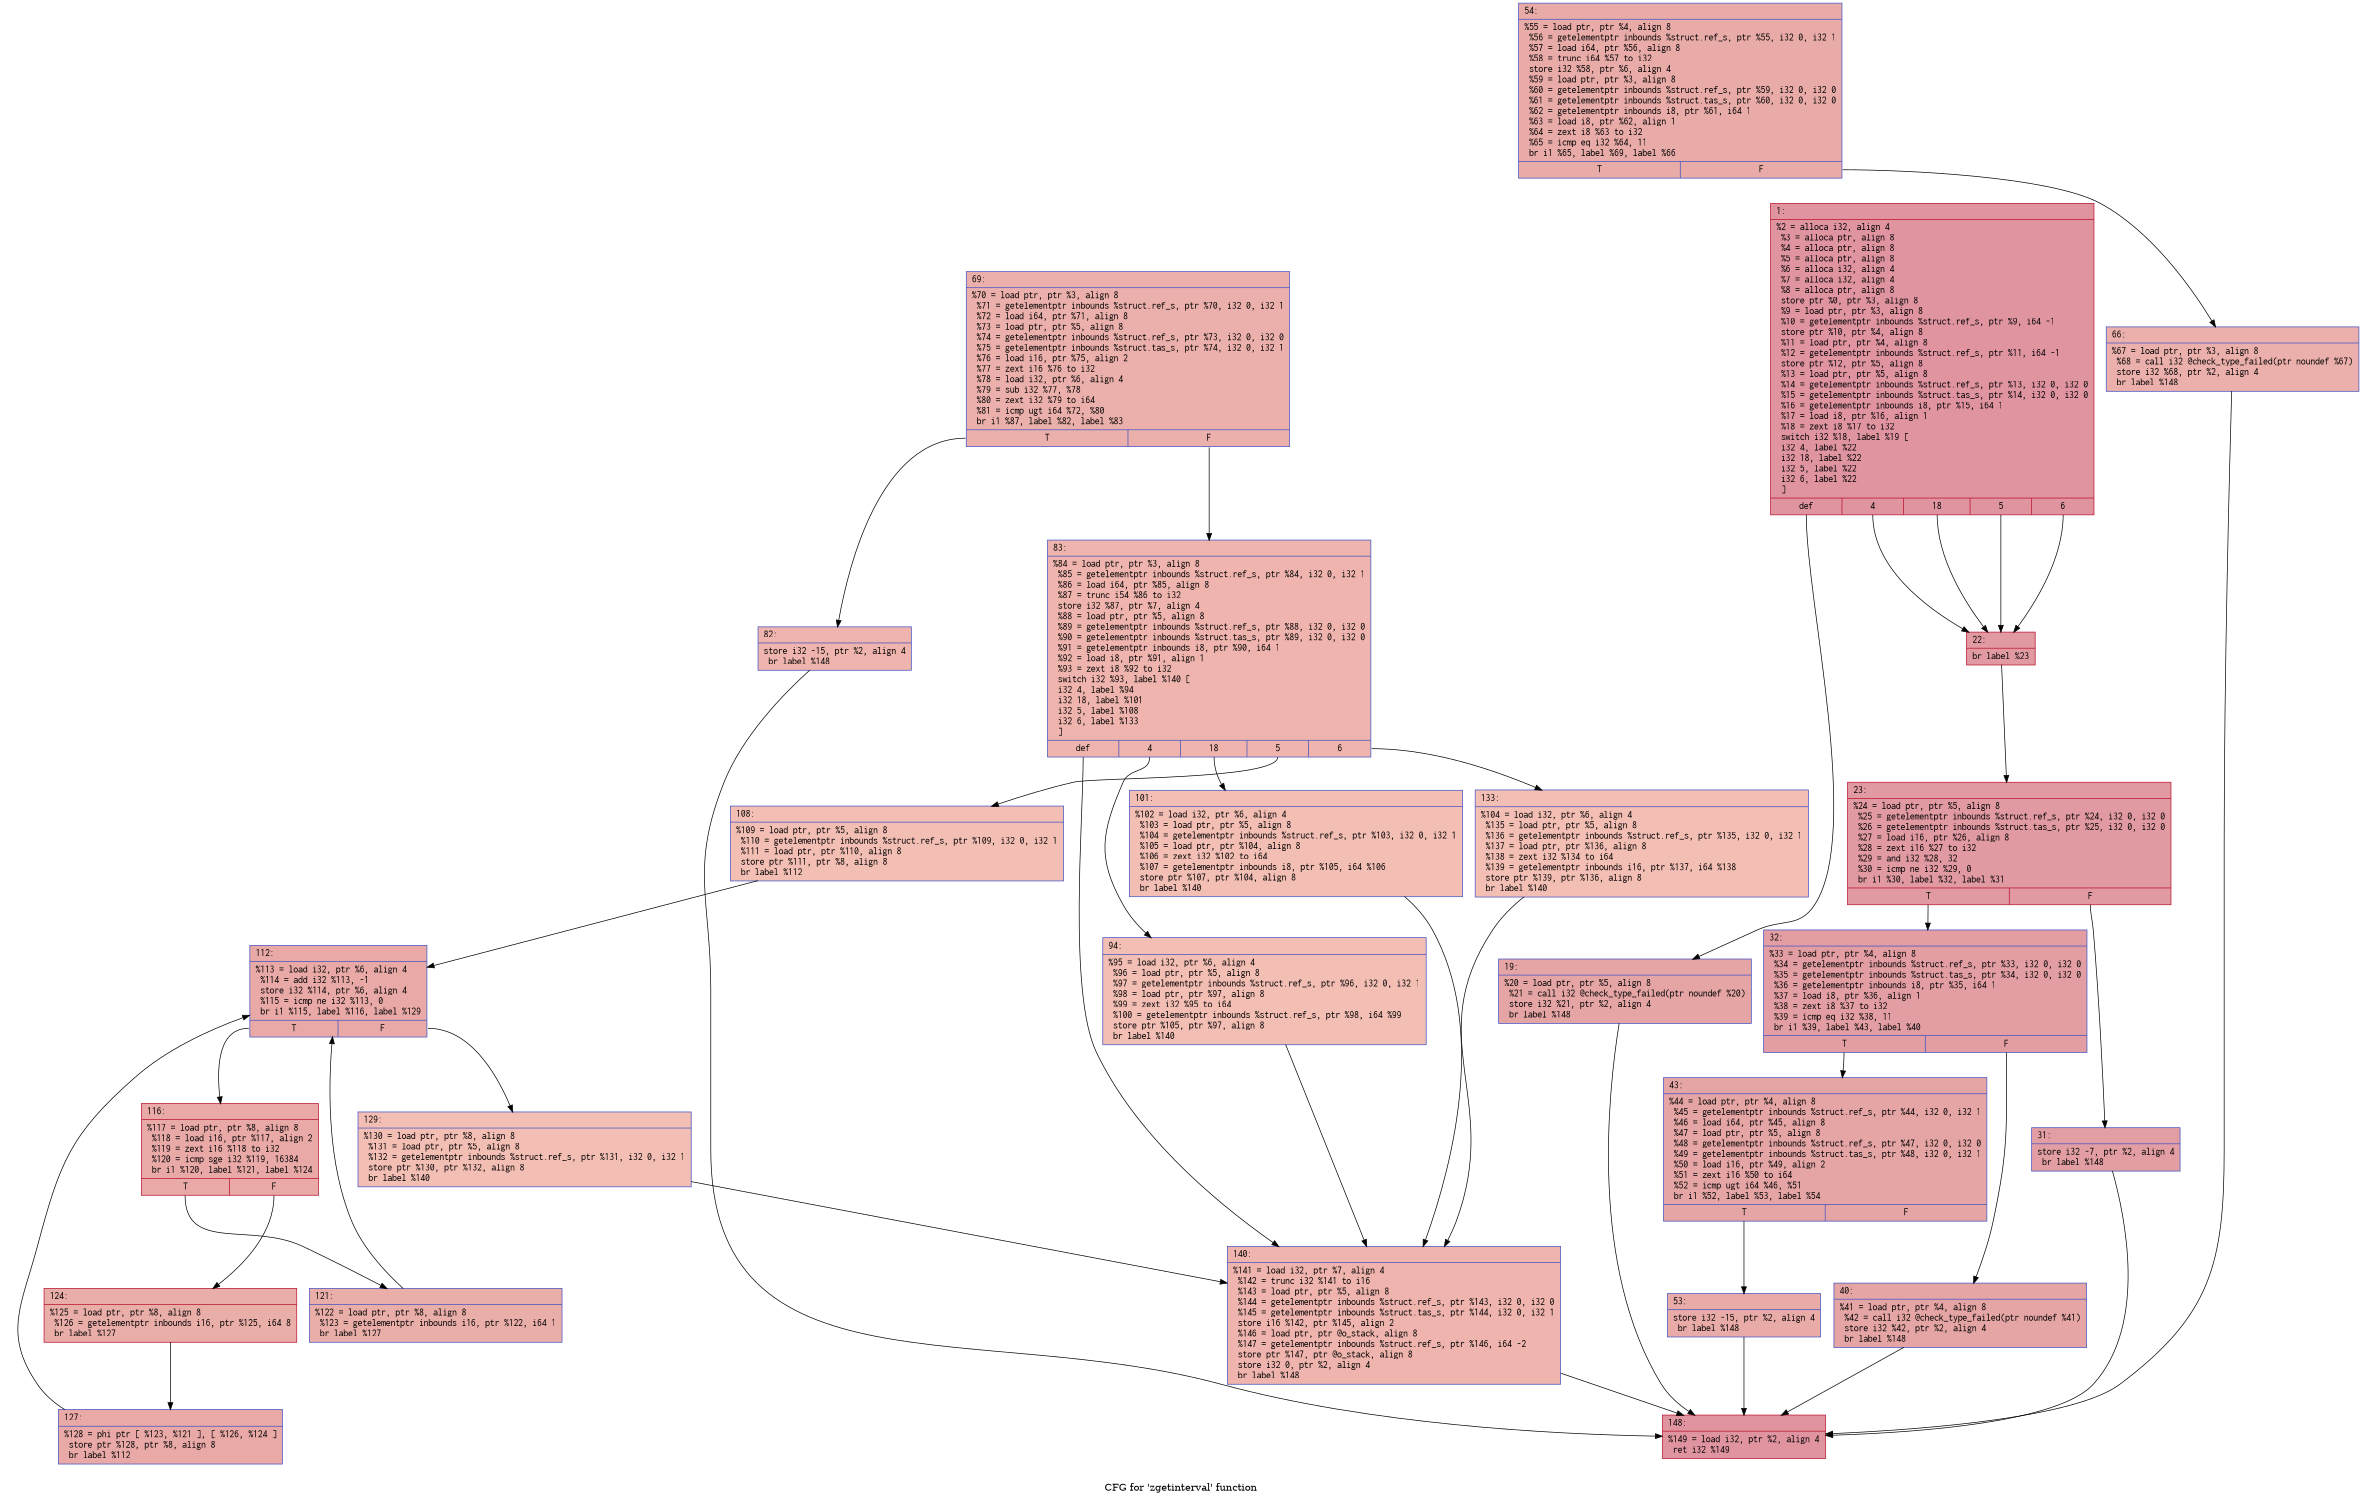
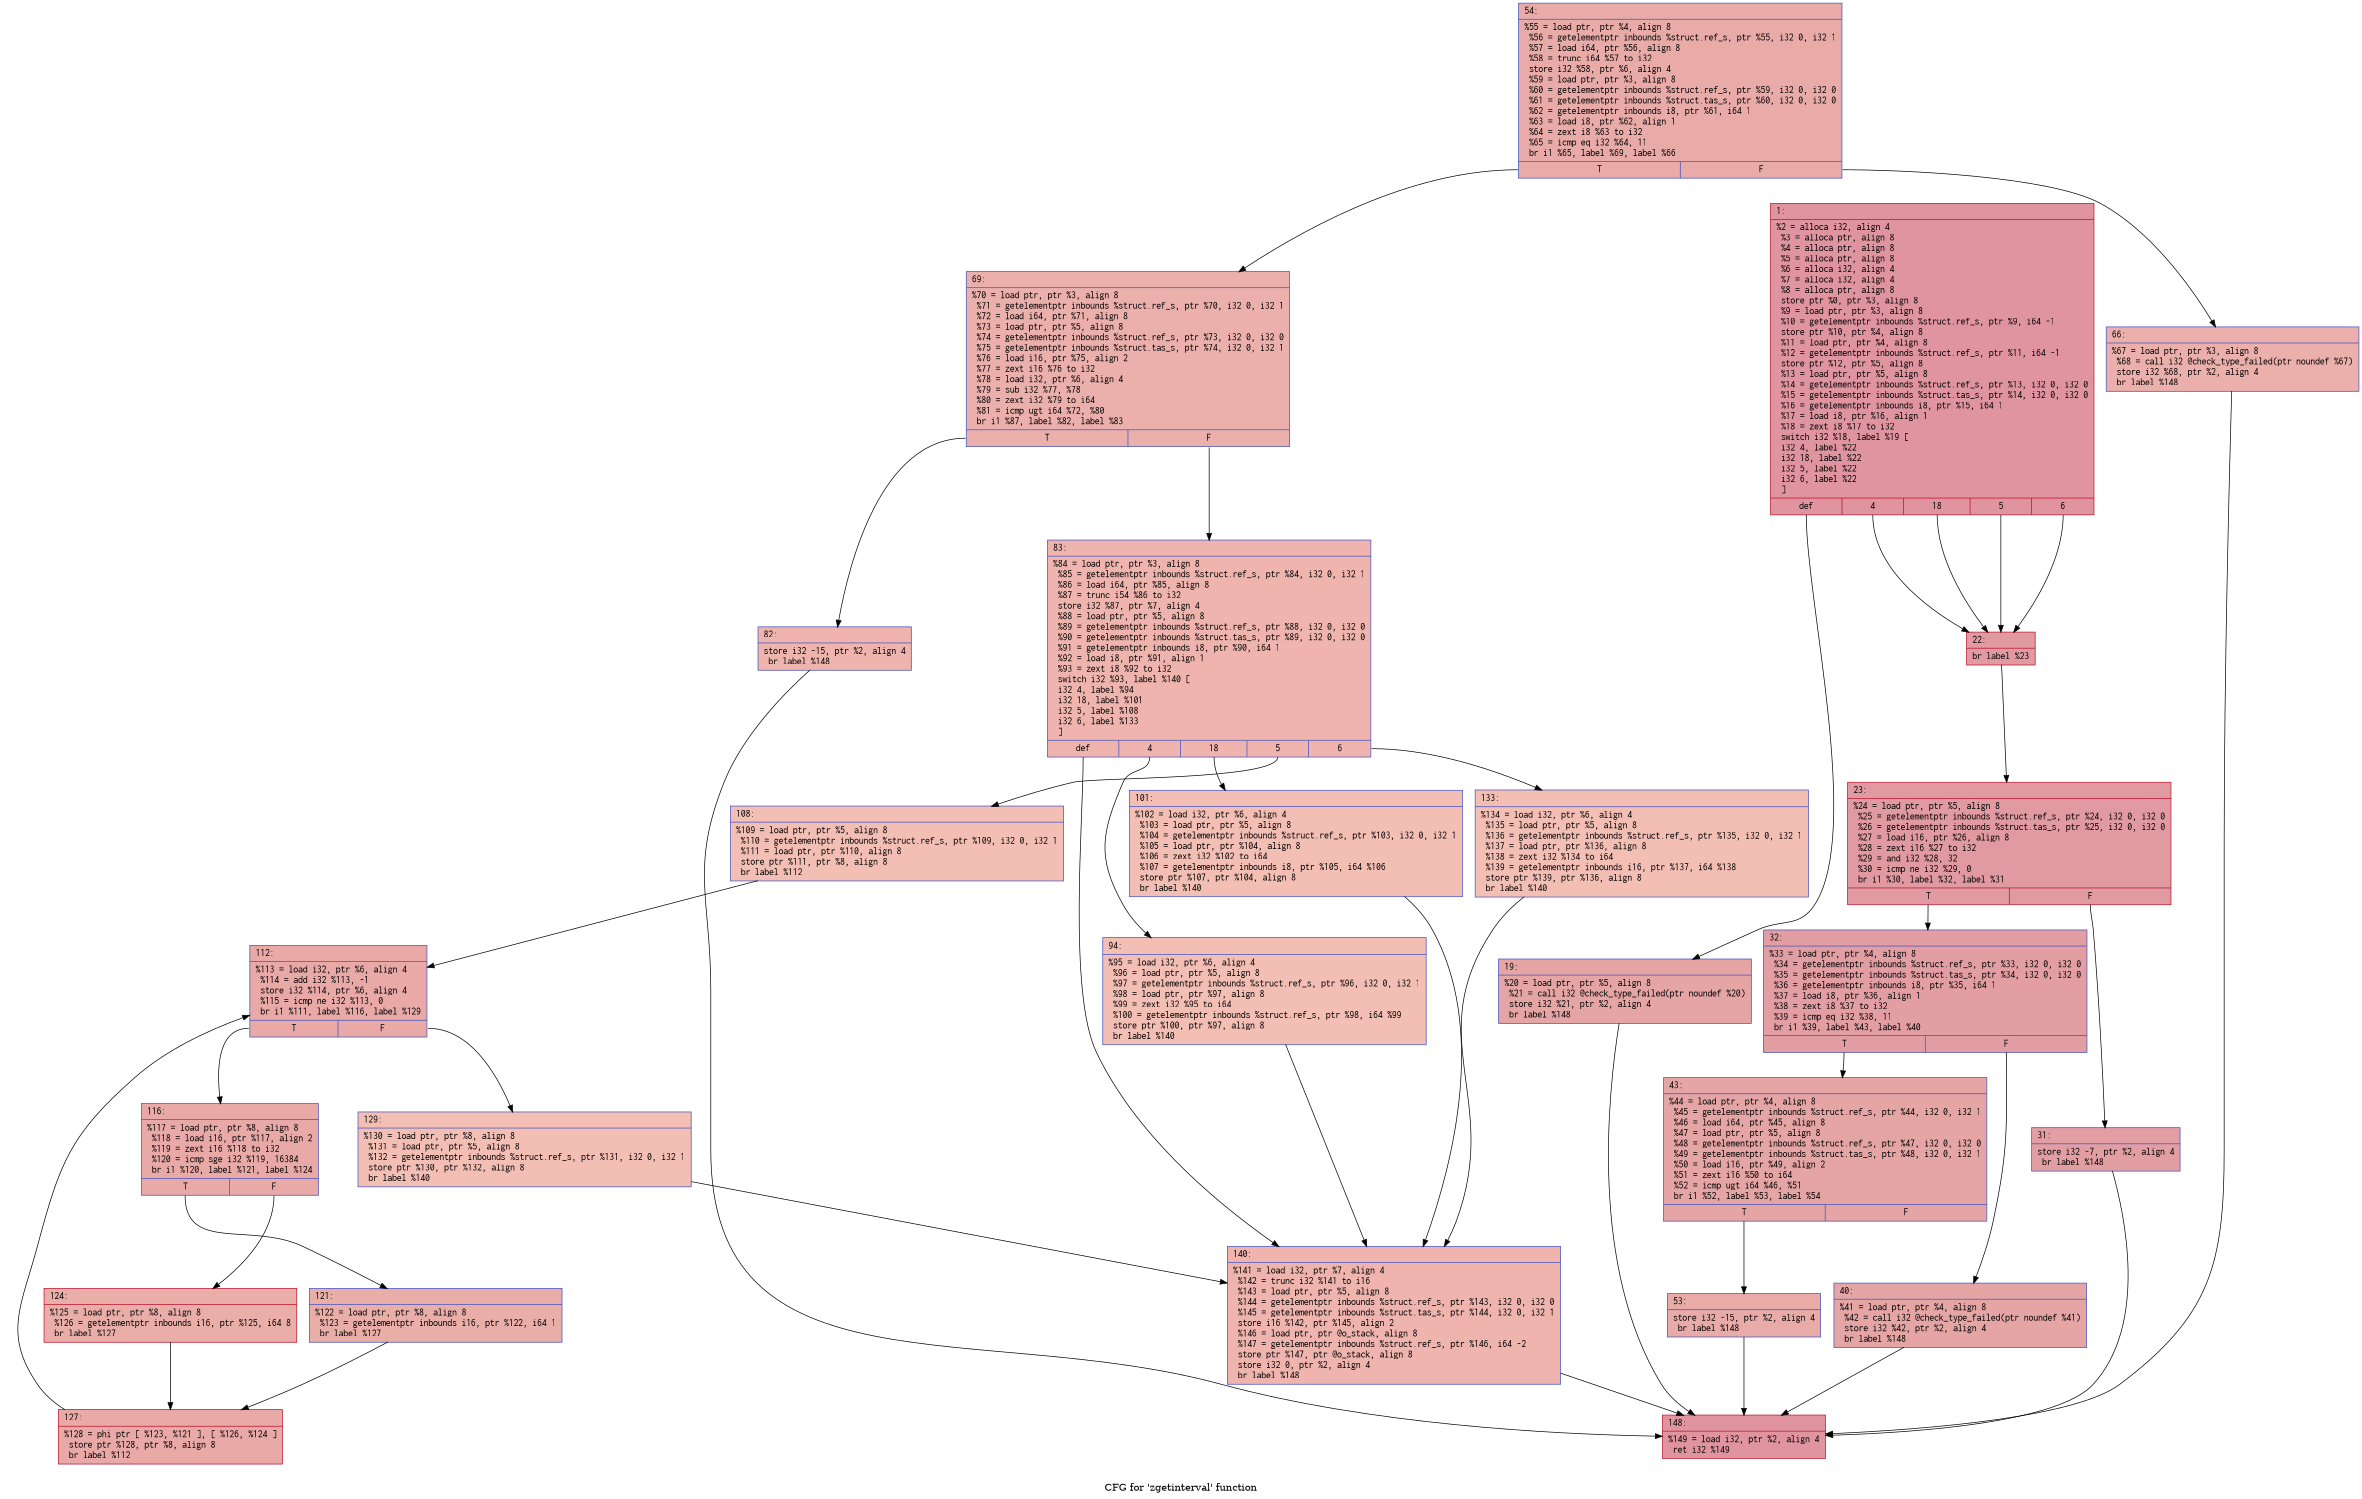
edge "54:" -> "69:": added
node "133:": text "%104 = load i32, ptr %6, align 4" -> "%134 = load i32, ptr %6, align 4"
node "112:": text "br i1 %115, label %116, label %129" -> "br i1 %111, label %116, label %129"
node "94:": text "store ptr %105, ptr %97, align 8" -> "store ptr %100, ptr %97, align 8"
node "116:": color #b70d28ff -> #3d50c3ff
edge "121:" -> "112:": now "121:" -> "127:"
node "127:": color #3d50c3ff -> #b70d28ff
